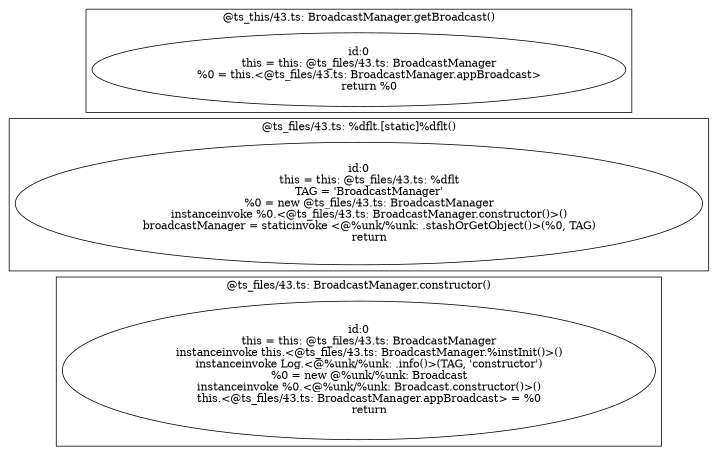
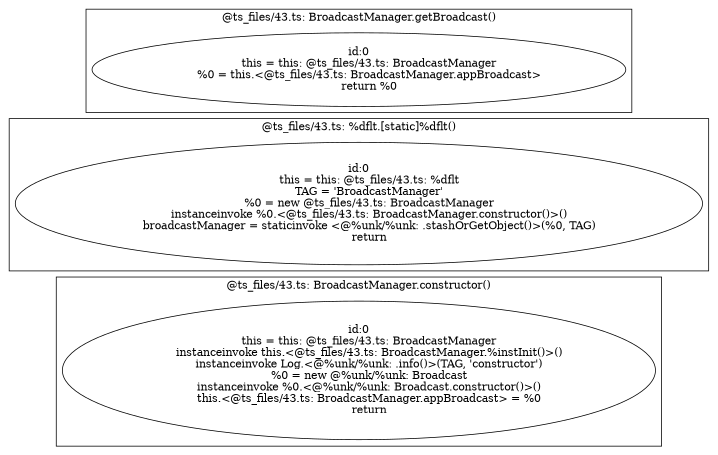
cluster "@ts_this/43.ts: BroadcastManager.getBroadcast()": label "@ts_this/43.ts: BroadcastManager.getBroadcast()" -> "@ts_files/43.ts: BroadcastManager.getBroadcast()"
